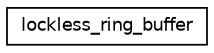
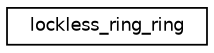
node "lockless_ring_buffer": label "lockless_ring_buffer" -> "lockless_ring_ring"
